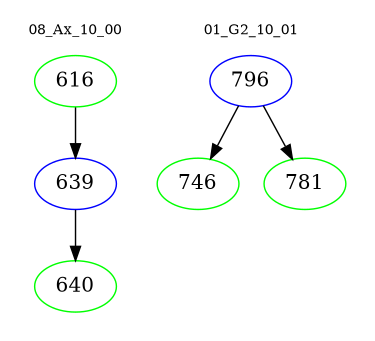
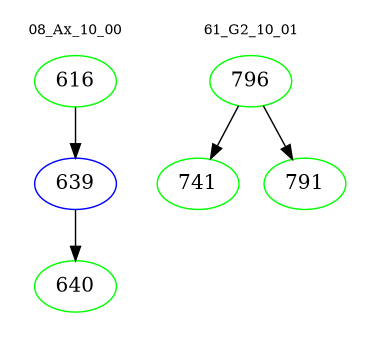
cluster "01_G2_10_01": label "01_G2_10_01" -> "61_G2_10_01"
node "796": color blue -> green
node "746": label "746" -> "741"
node "781": label "781" -> "791"
